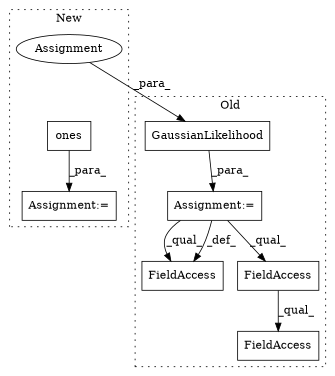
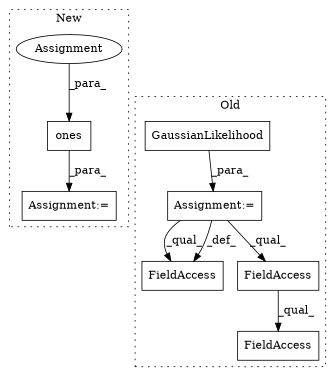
edge "Assignment" -> "GaussianLikelihood": now "Assignment" -> "ones"
